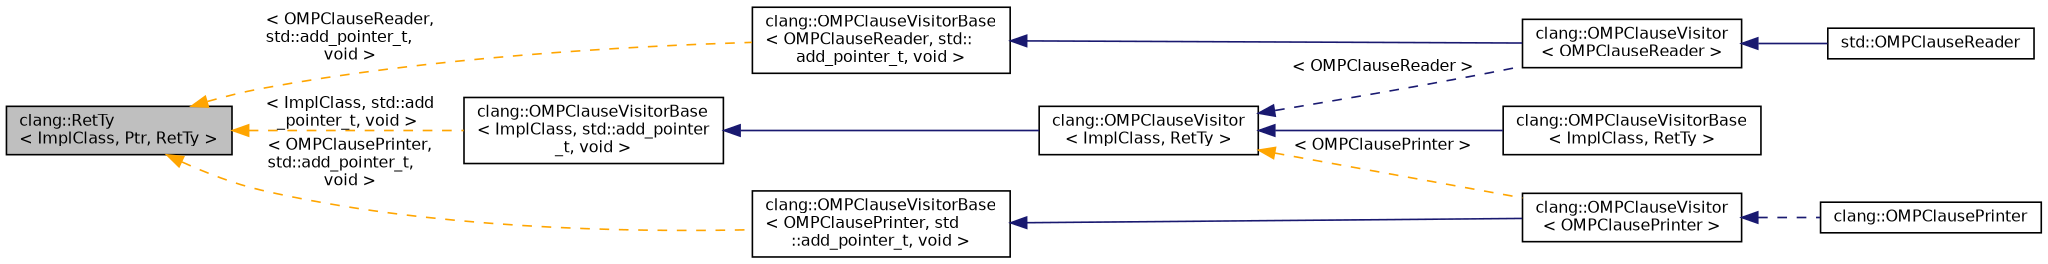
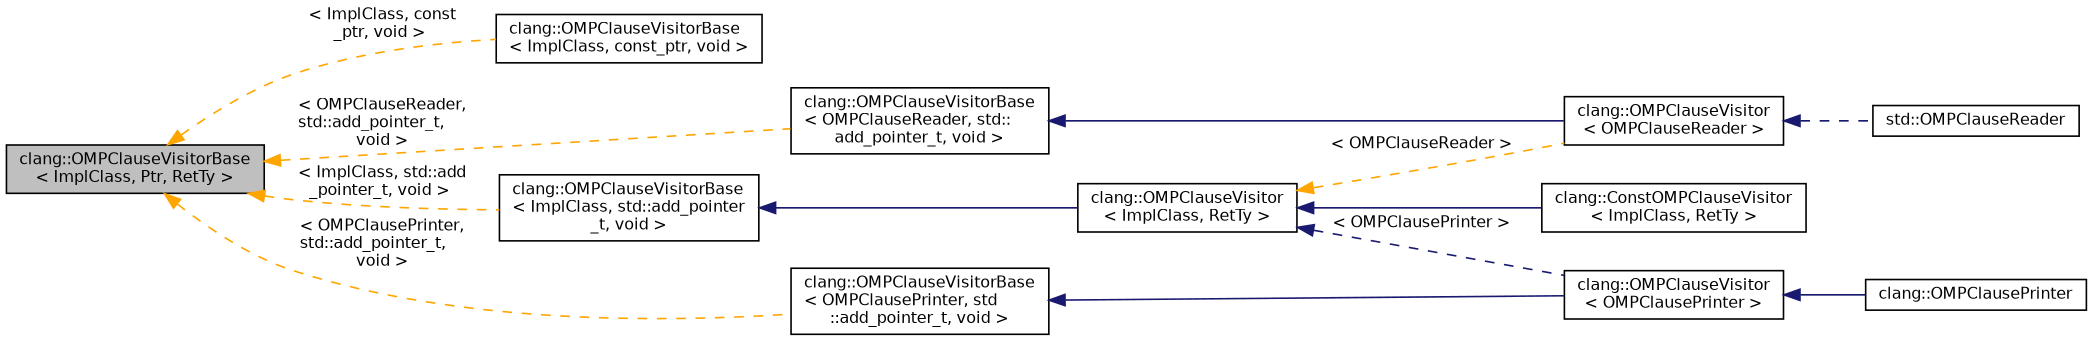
node "clang::OMPClauseVisitorBase < ImplClass, const_ptr, void >": added
edge "std::OMPClauseReader" -> "clang::OMPClauseVisitor < OMPClauseReader >": style solid -> dashed
edge "clang::OMPClauseVisitor < OMPClauseReader >" -> "clang::OMPClauseVisitor < ImplClass, RetTy >": color midnightblue -> orange
node "clang::RetTy < ImplClass, Ptr, RetTy >": label "clang::RetTy < ImplClass, Ptr, RetTy >" -> "clang::OMPClauseVisitorBase < ImplClass, Ptr, RetTy >"
node "clang::OMPClauseVisitorBase < ImplClass, RetTy >": label "clang::OMPClauseVisitorBase < ImplClass, RetTy >" -> "clang::ConstOMPClauseVisitor < ImplClass, RetTy >"
edge "clang::OMPClauseVisitor < OMPClausePrinter >" -> "clang::OMPClauseVisitor < ImplClass, RetTy >": color orange -> midnightblue
edge "clang::OMPClausePrinter" -> "clang::OMPClauseVisitor < OMPClausePrinter >": style dashed -> solid
